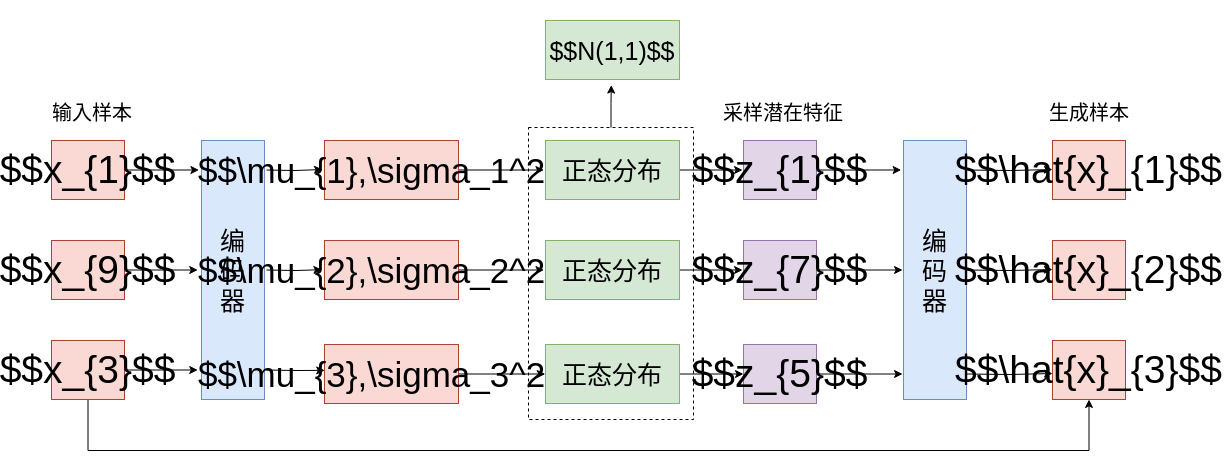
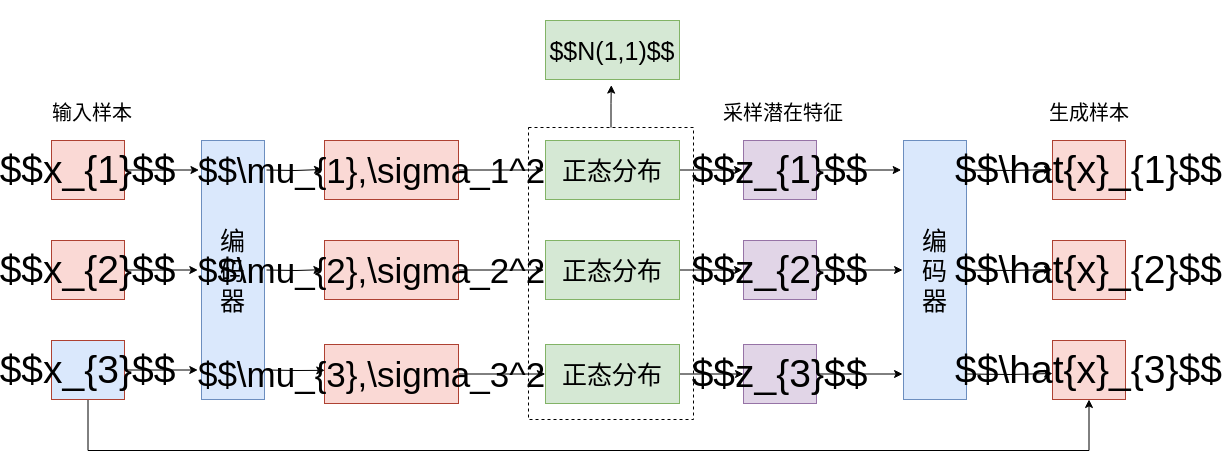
node "$$x_{9}$$": label "$$x_{9}$$" -> "$$x_{2}$$"
node "$$z_{7}$$": label "$$z_{7}$$" -> "$$z_{2}$$"
node "$$x_{3}$$": fillcolor #fad9d5 -> #dae8fc
node "$$z_{5}$$": label "$$z_{5}$$" -> "$$z_{3}$$"
